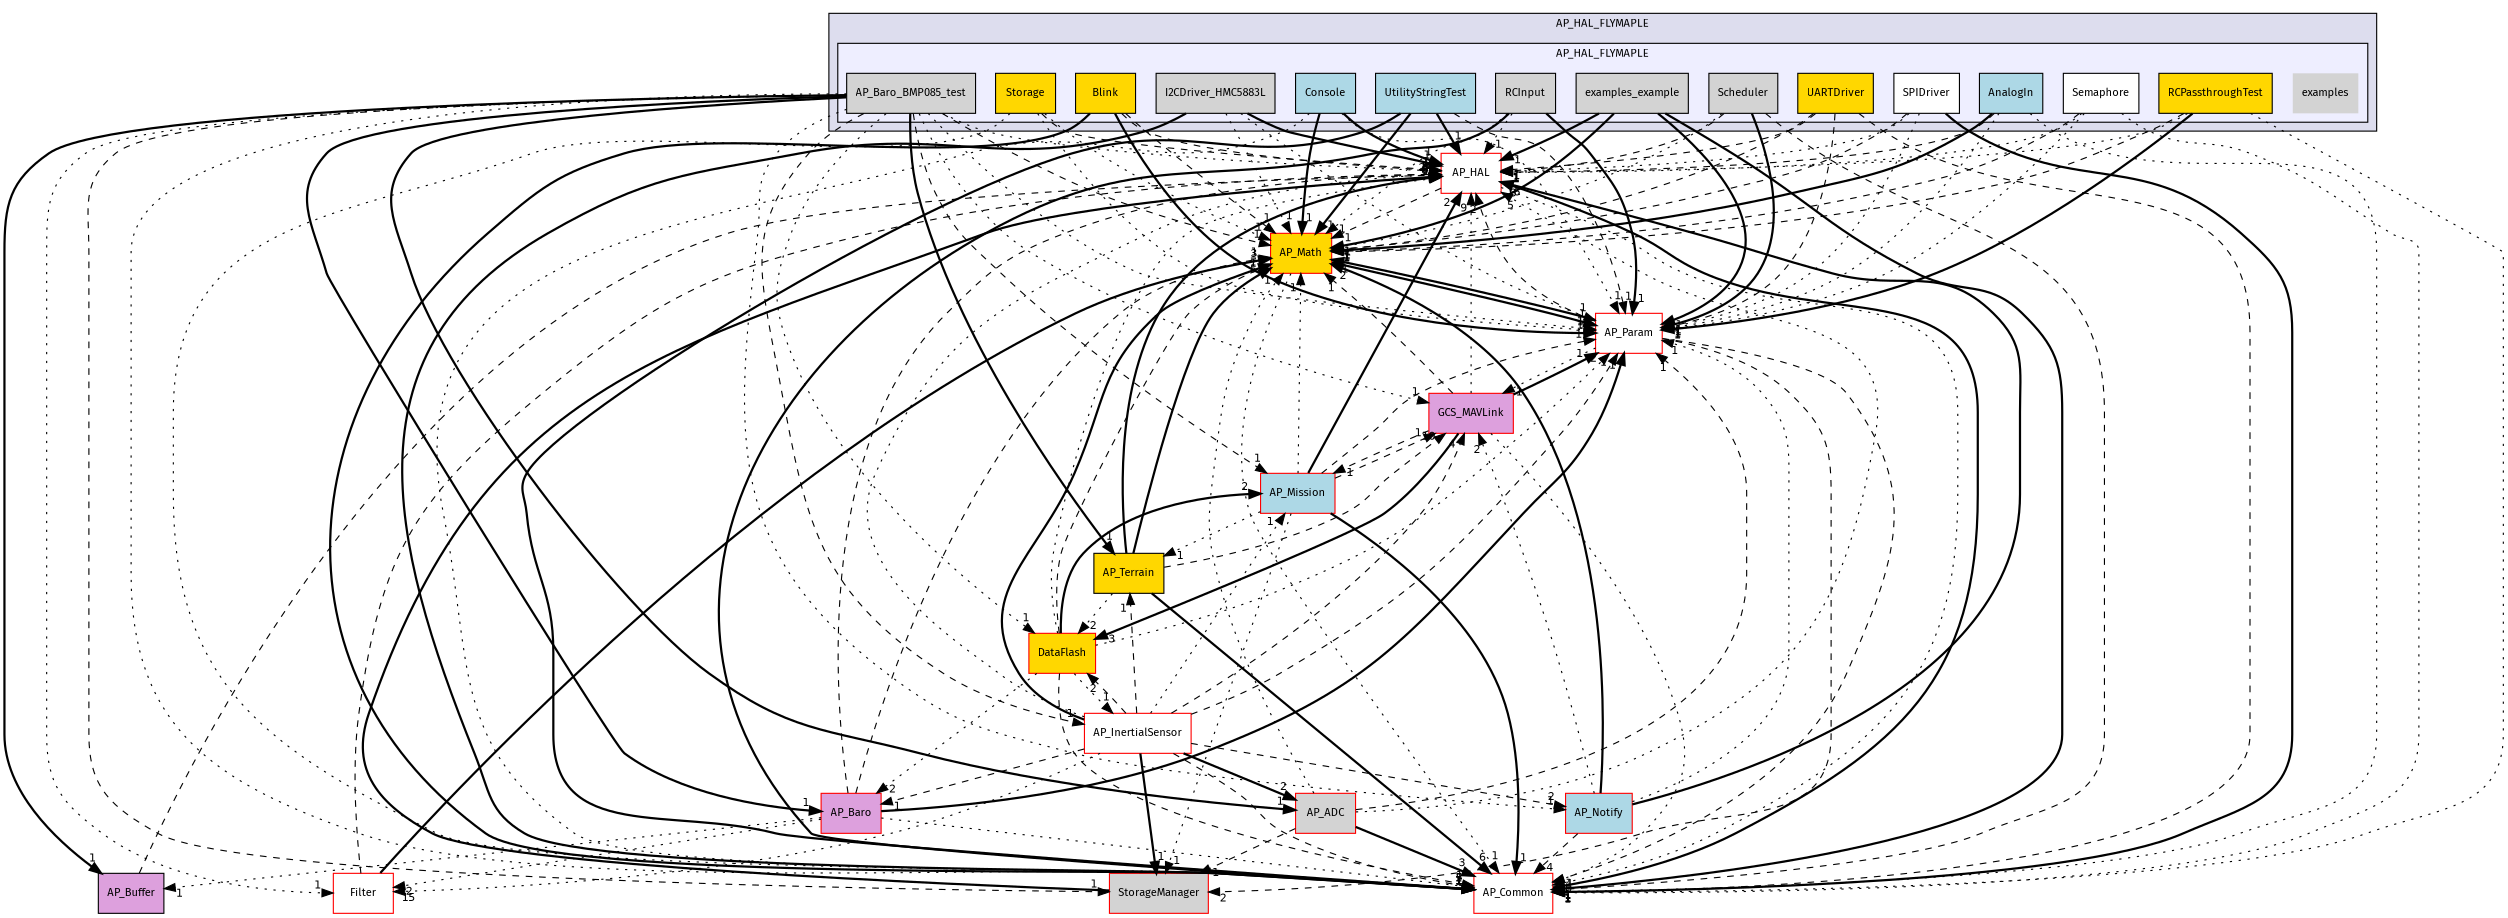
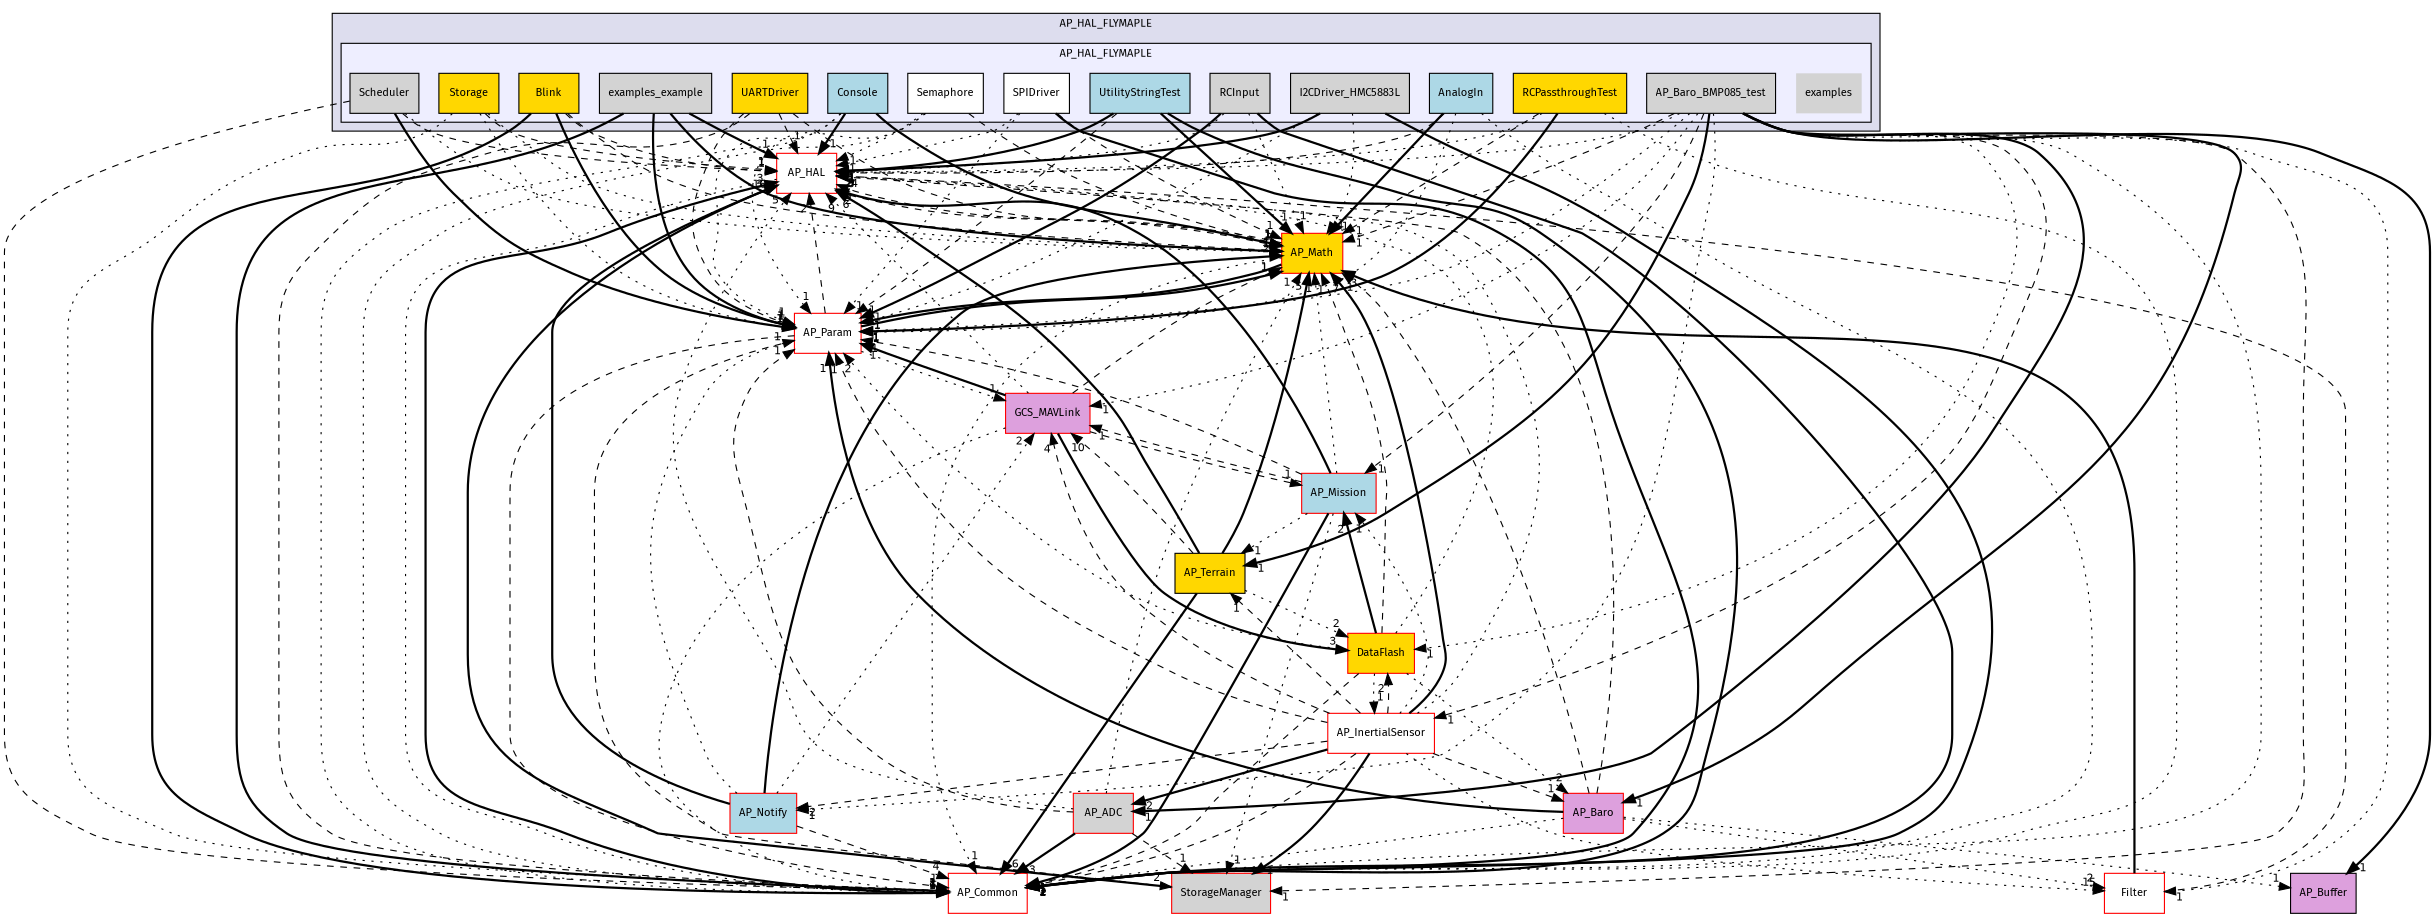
edge "AP_Buffer" -> "AP_HAL": now "AP_Math" -> "AP_HAL"
